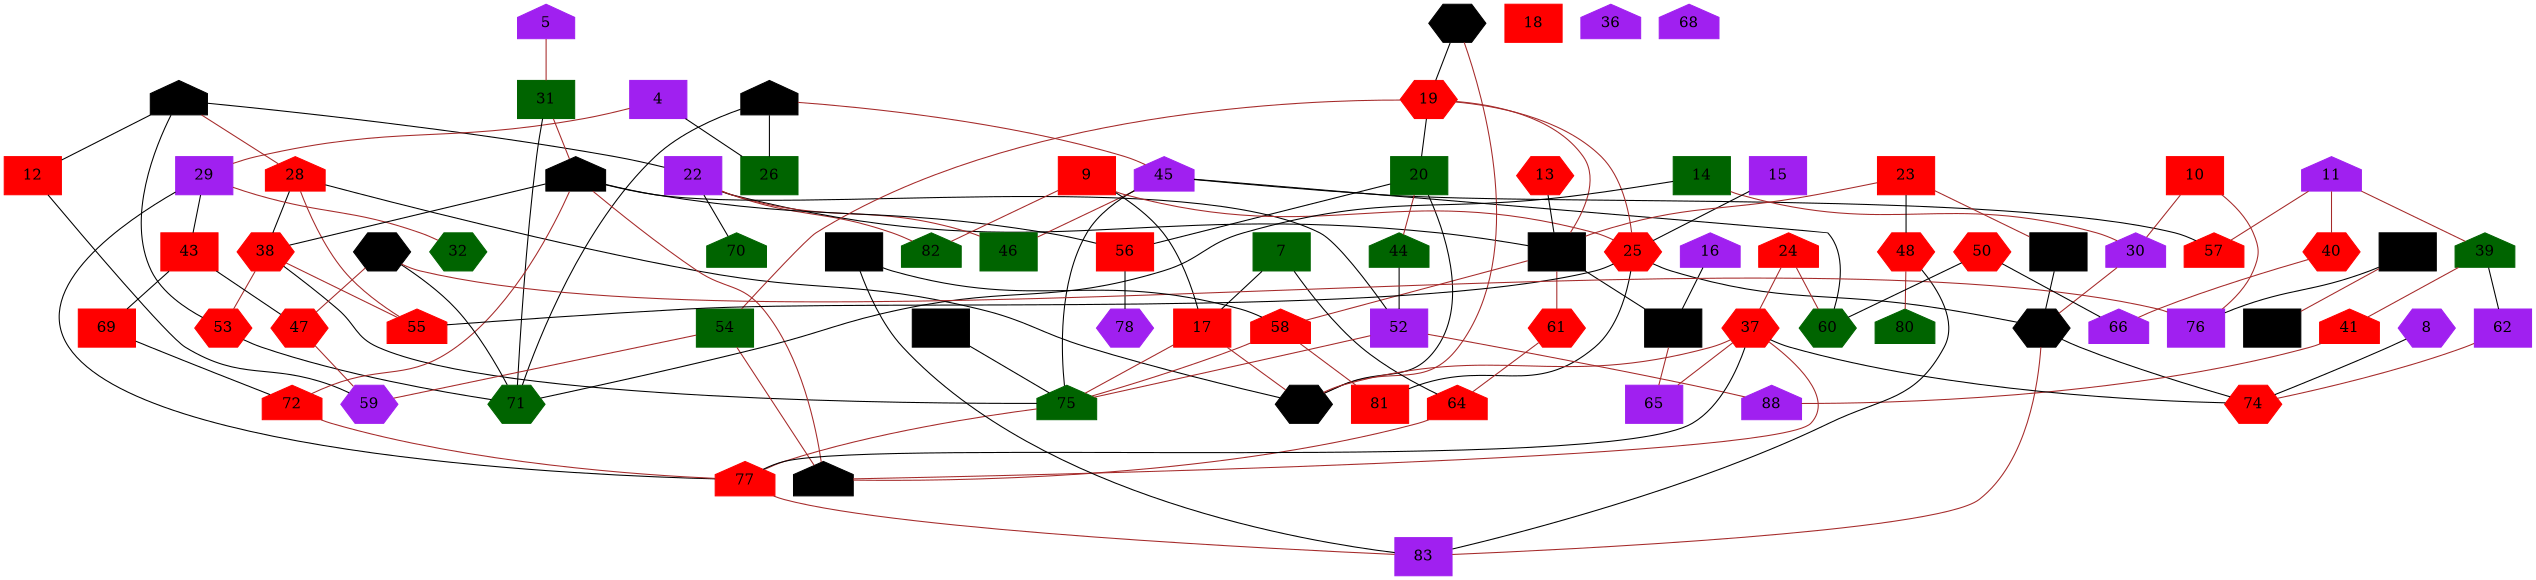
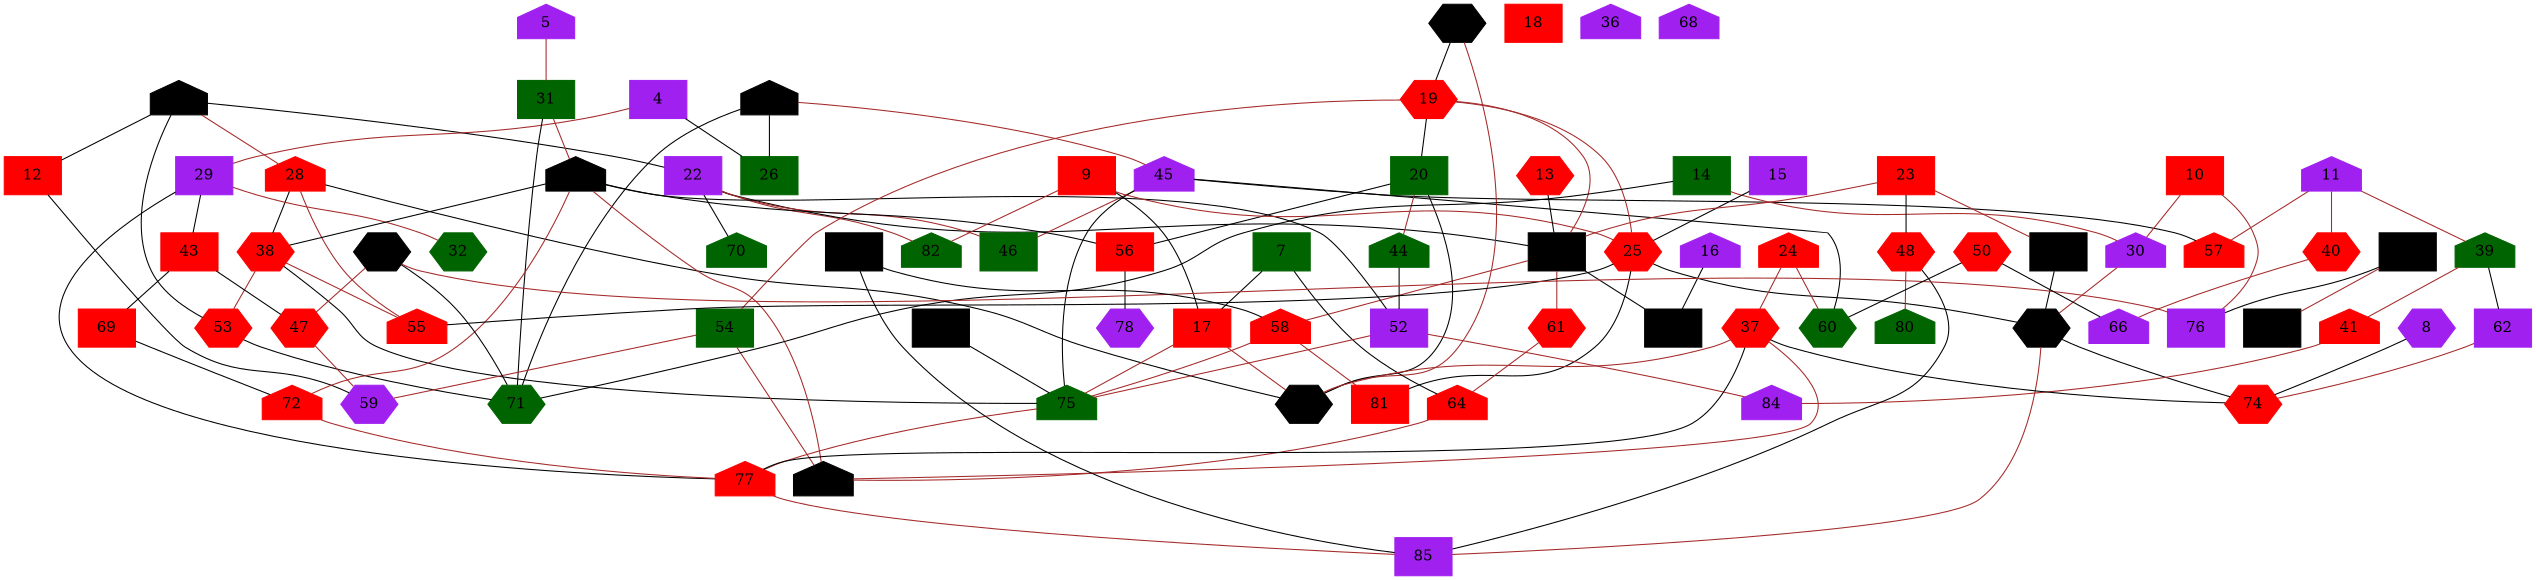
node "65": removed
node "88": label "88" -> "84"
node "83": label "83" -> "85"
